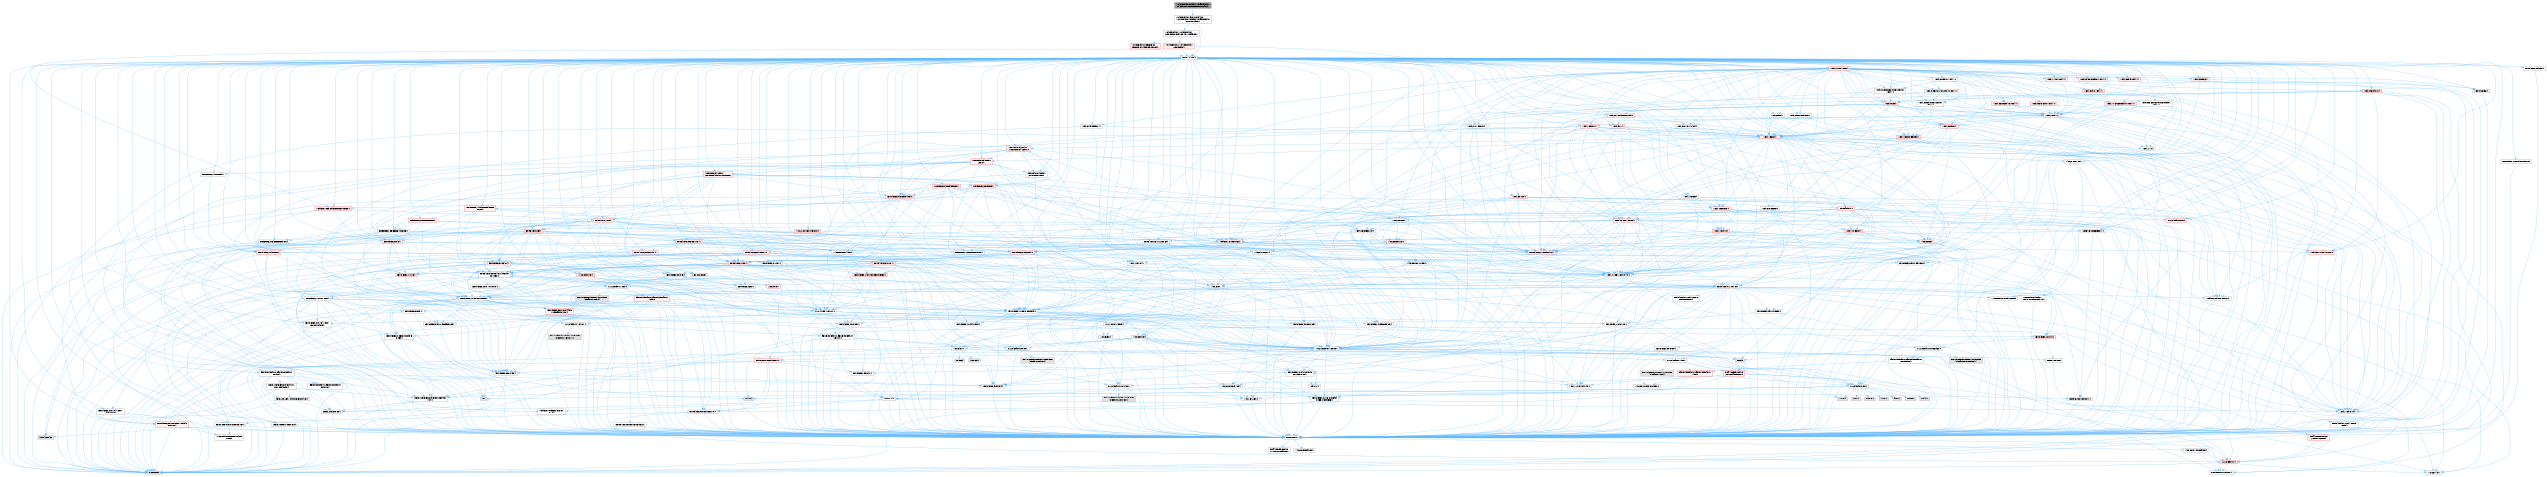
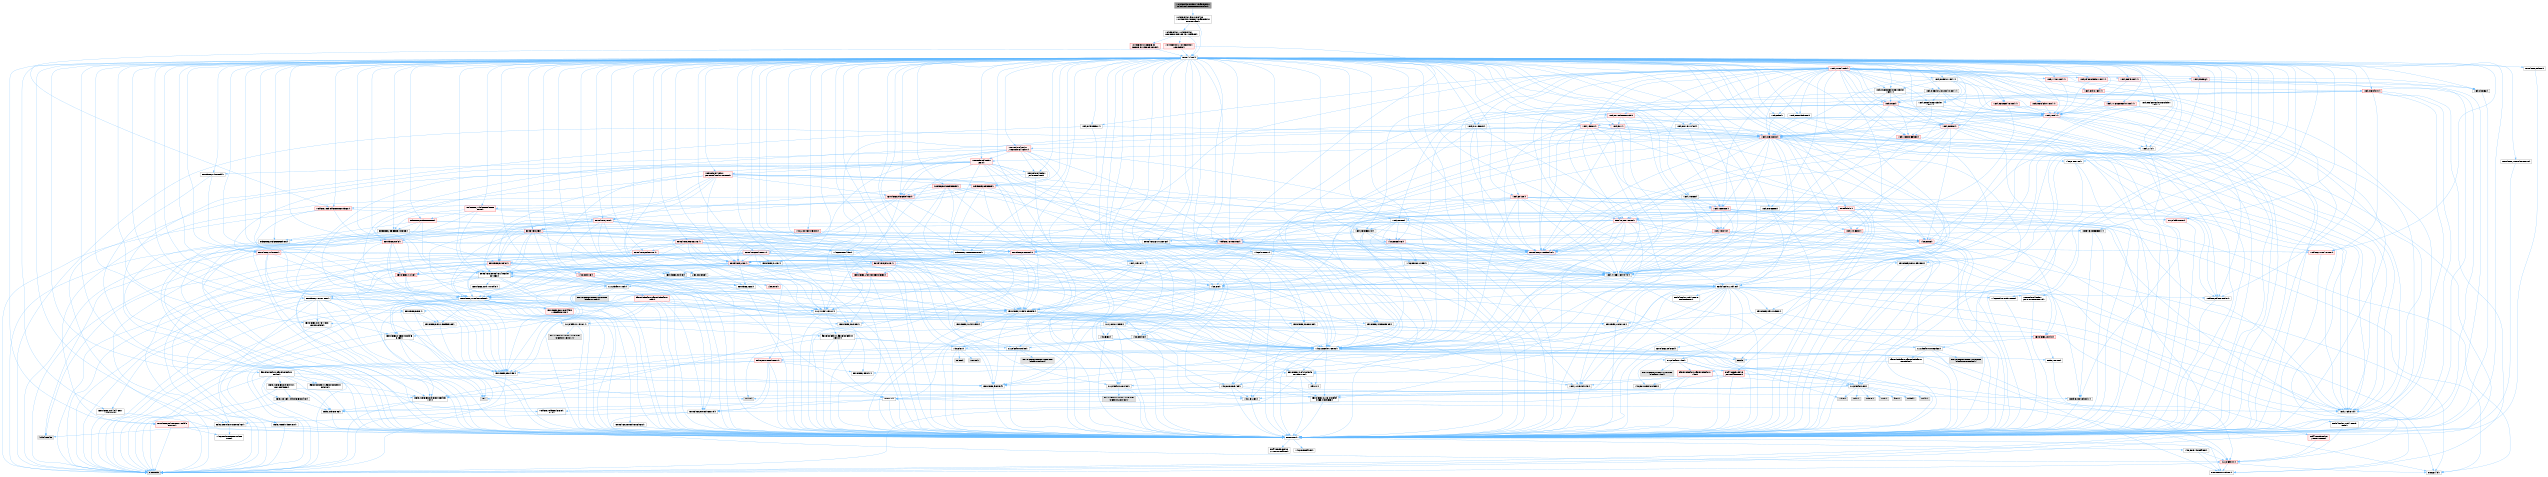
node "Math/Vector.h": label "Math/Vector.h" -> "Math/LogMacros.h"
node "Misc/Build.h": label "Misc/Build.h" -> "Quat/Build.h"
